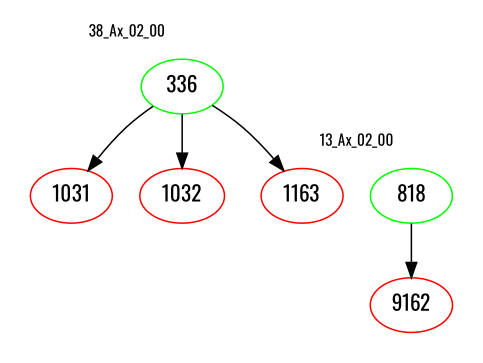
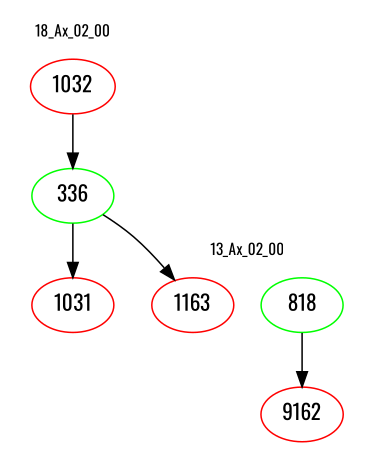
cluster "38_Ax_02_00": label "38_Ax_02_00" -> "18_Ax_02_00"
edge "336" -> "1032": reversed
